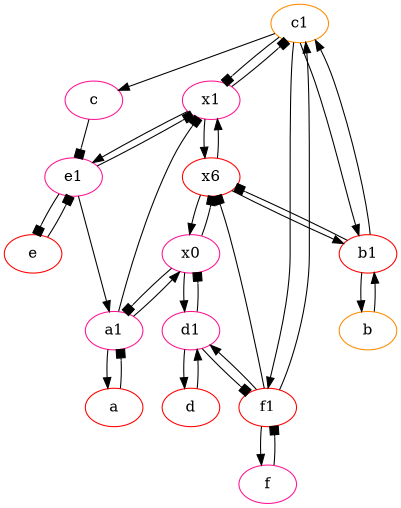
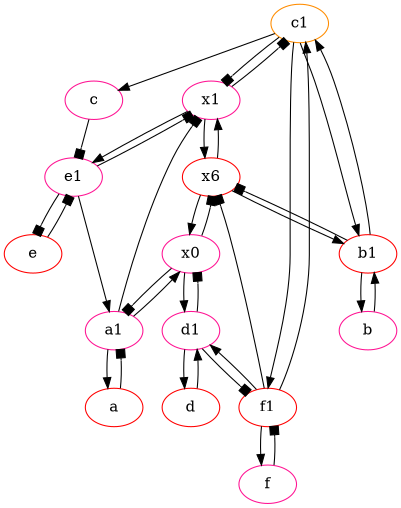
node "b": color darkorange -> deeppink
